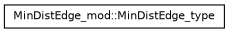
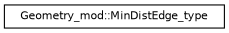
node "MinDistEdge_mod::MinDistEdge_type": label "MinDistEdge_mod::MinDistEdge_type" -> "Geometry_mod::MinDistEdge_type"
